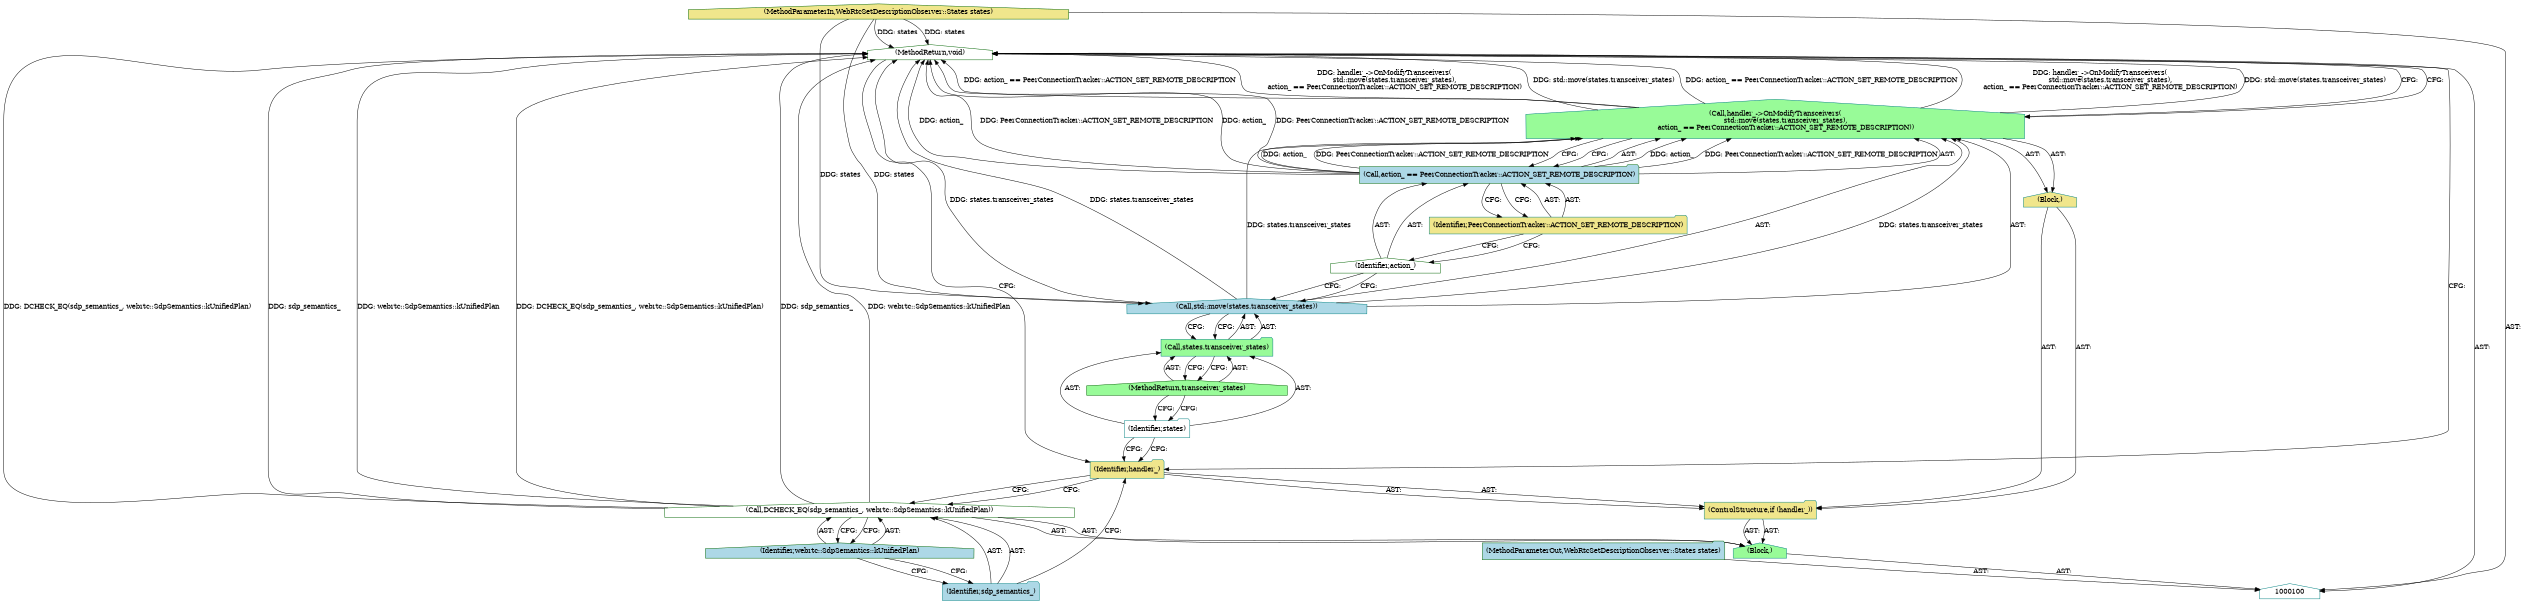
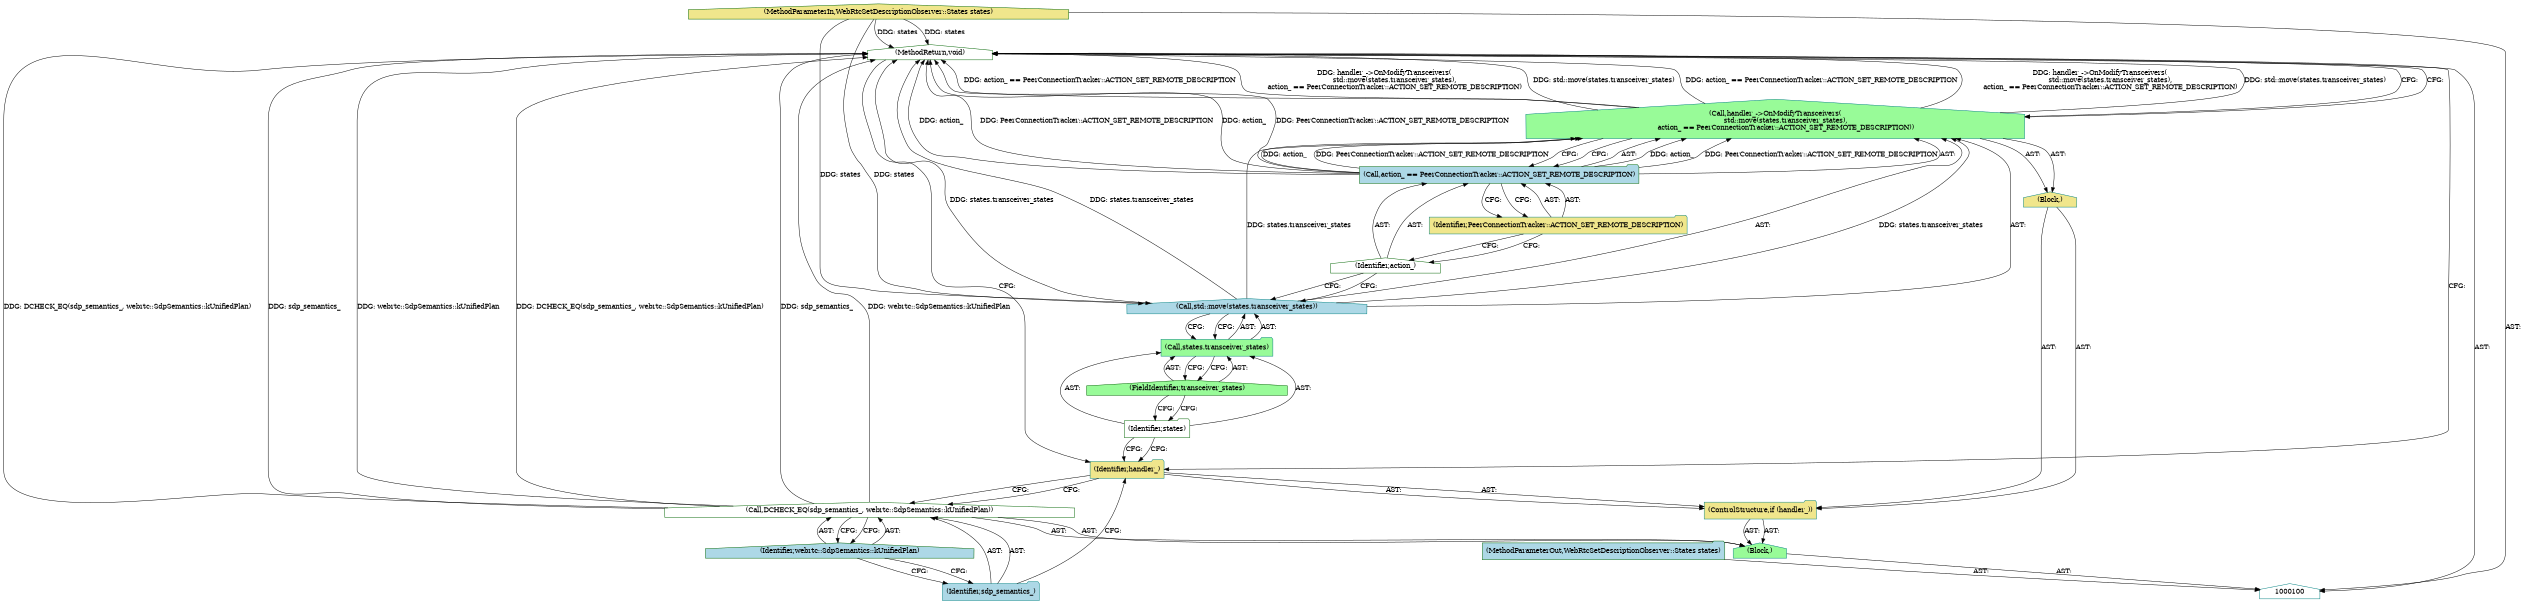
node "(MethodReturn,transceiver_states)": label "(MethodReturn,transceiver_states)" -> "(FieldIdentifier,transceiver_states)"
node "(Identifier,states)": color teal -> darkgreen
